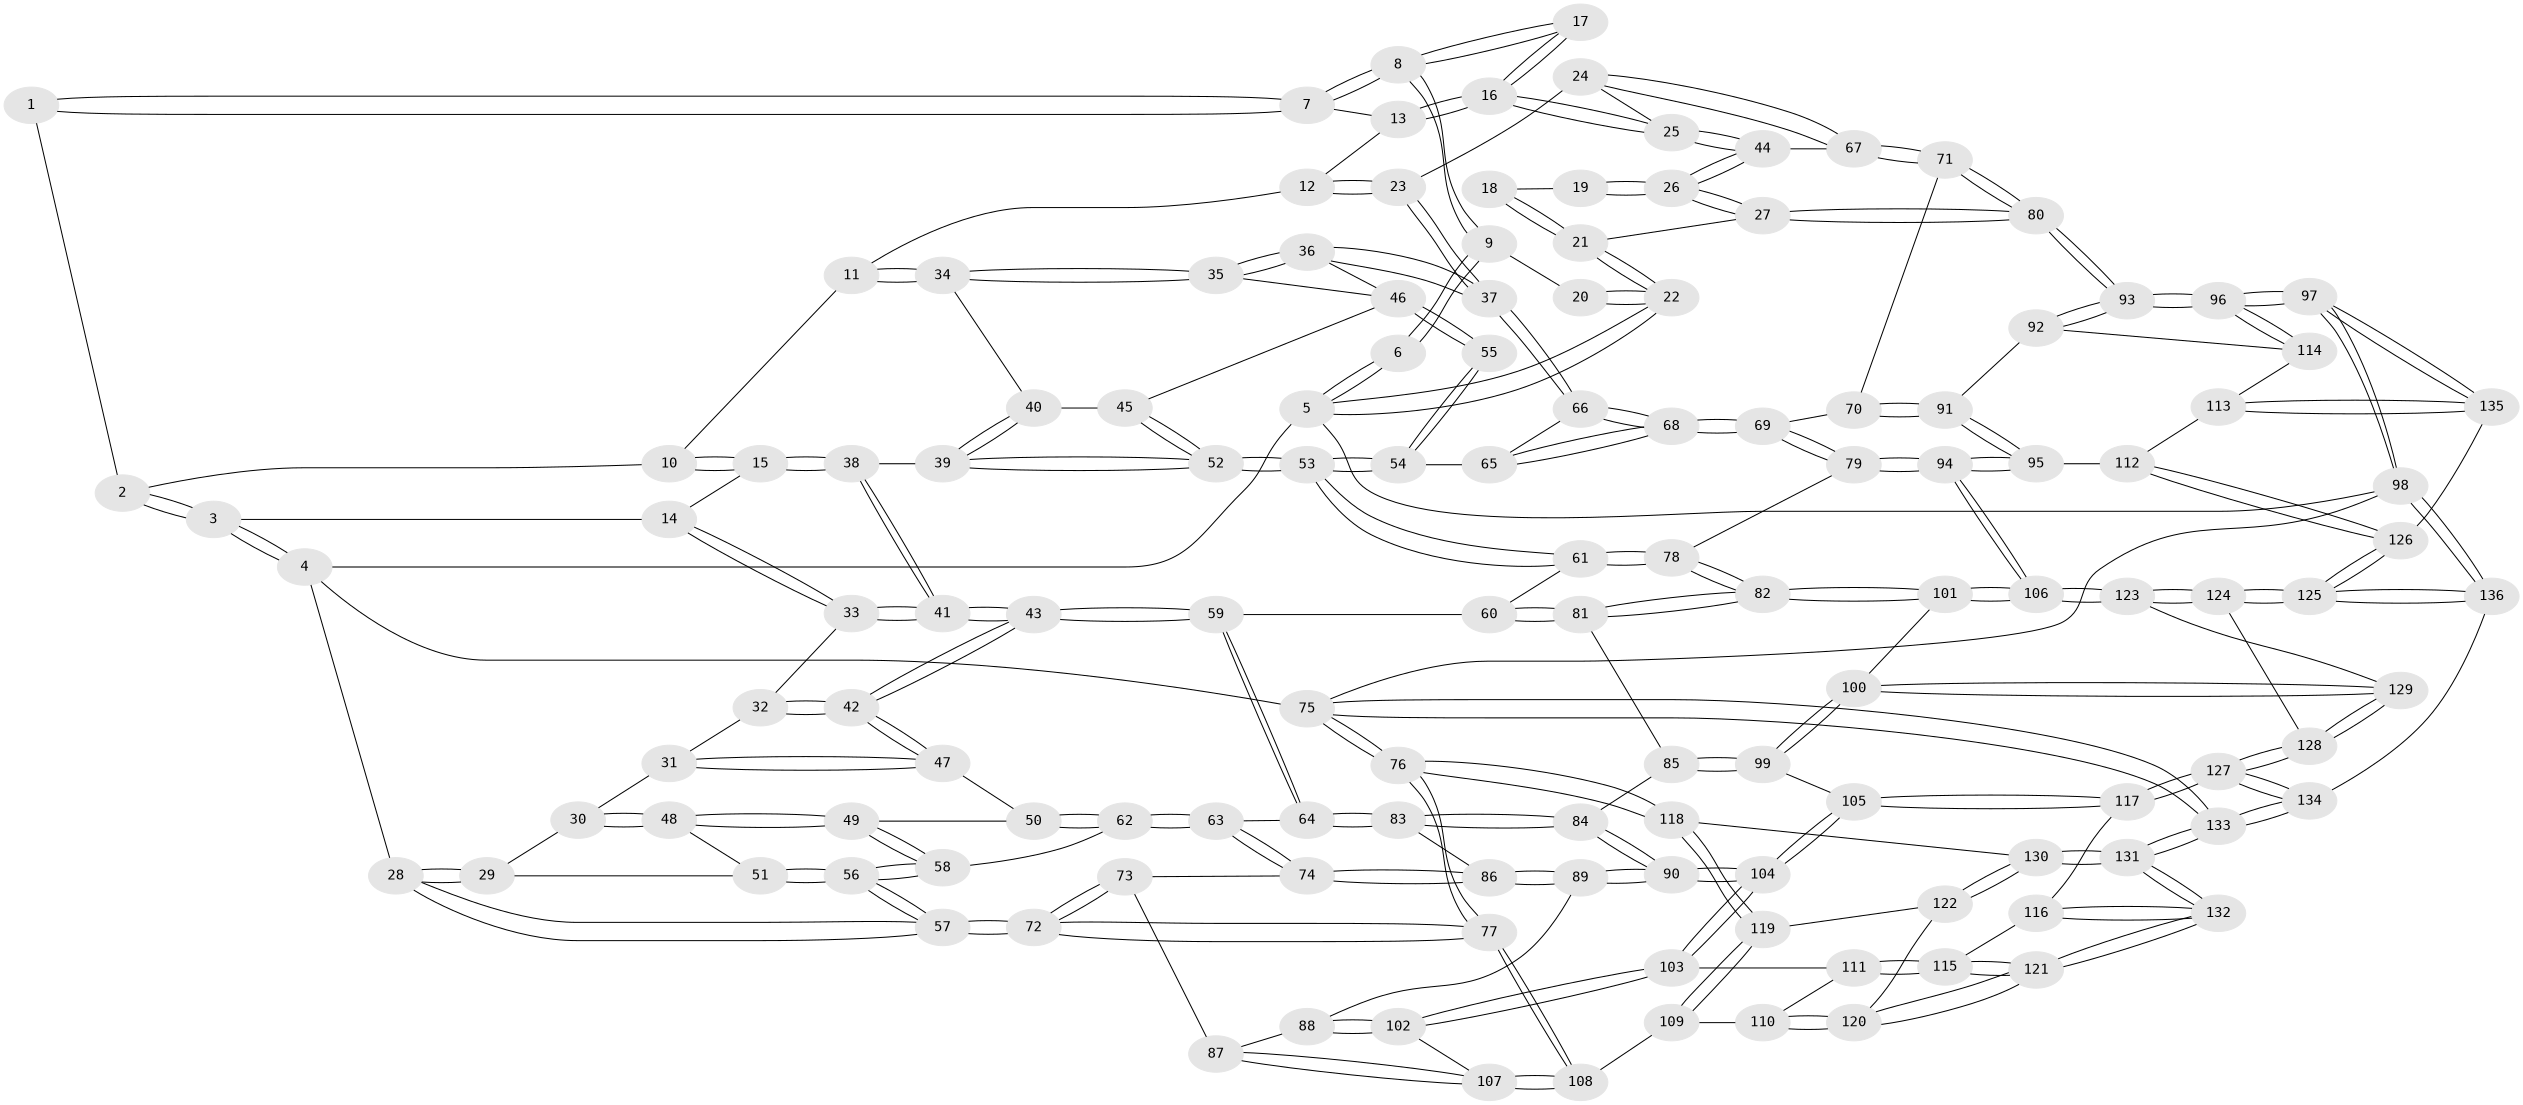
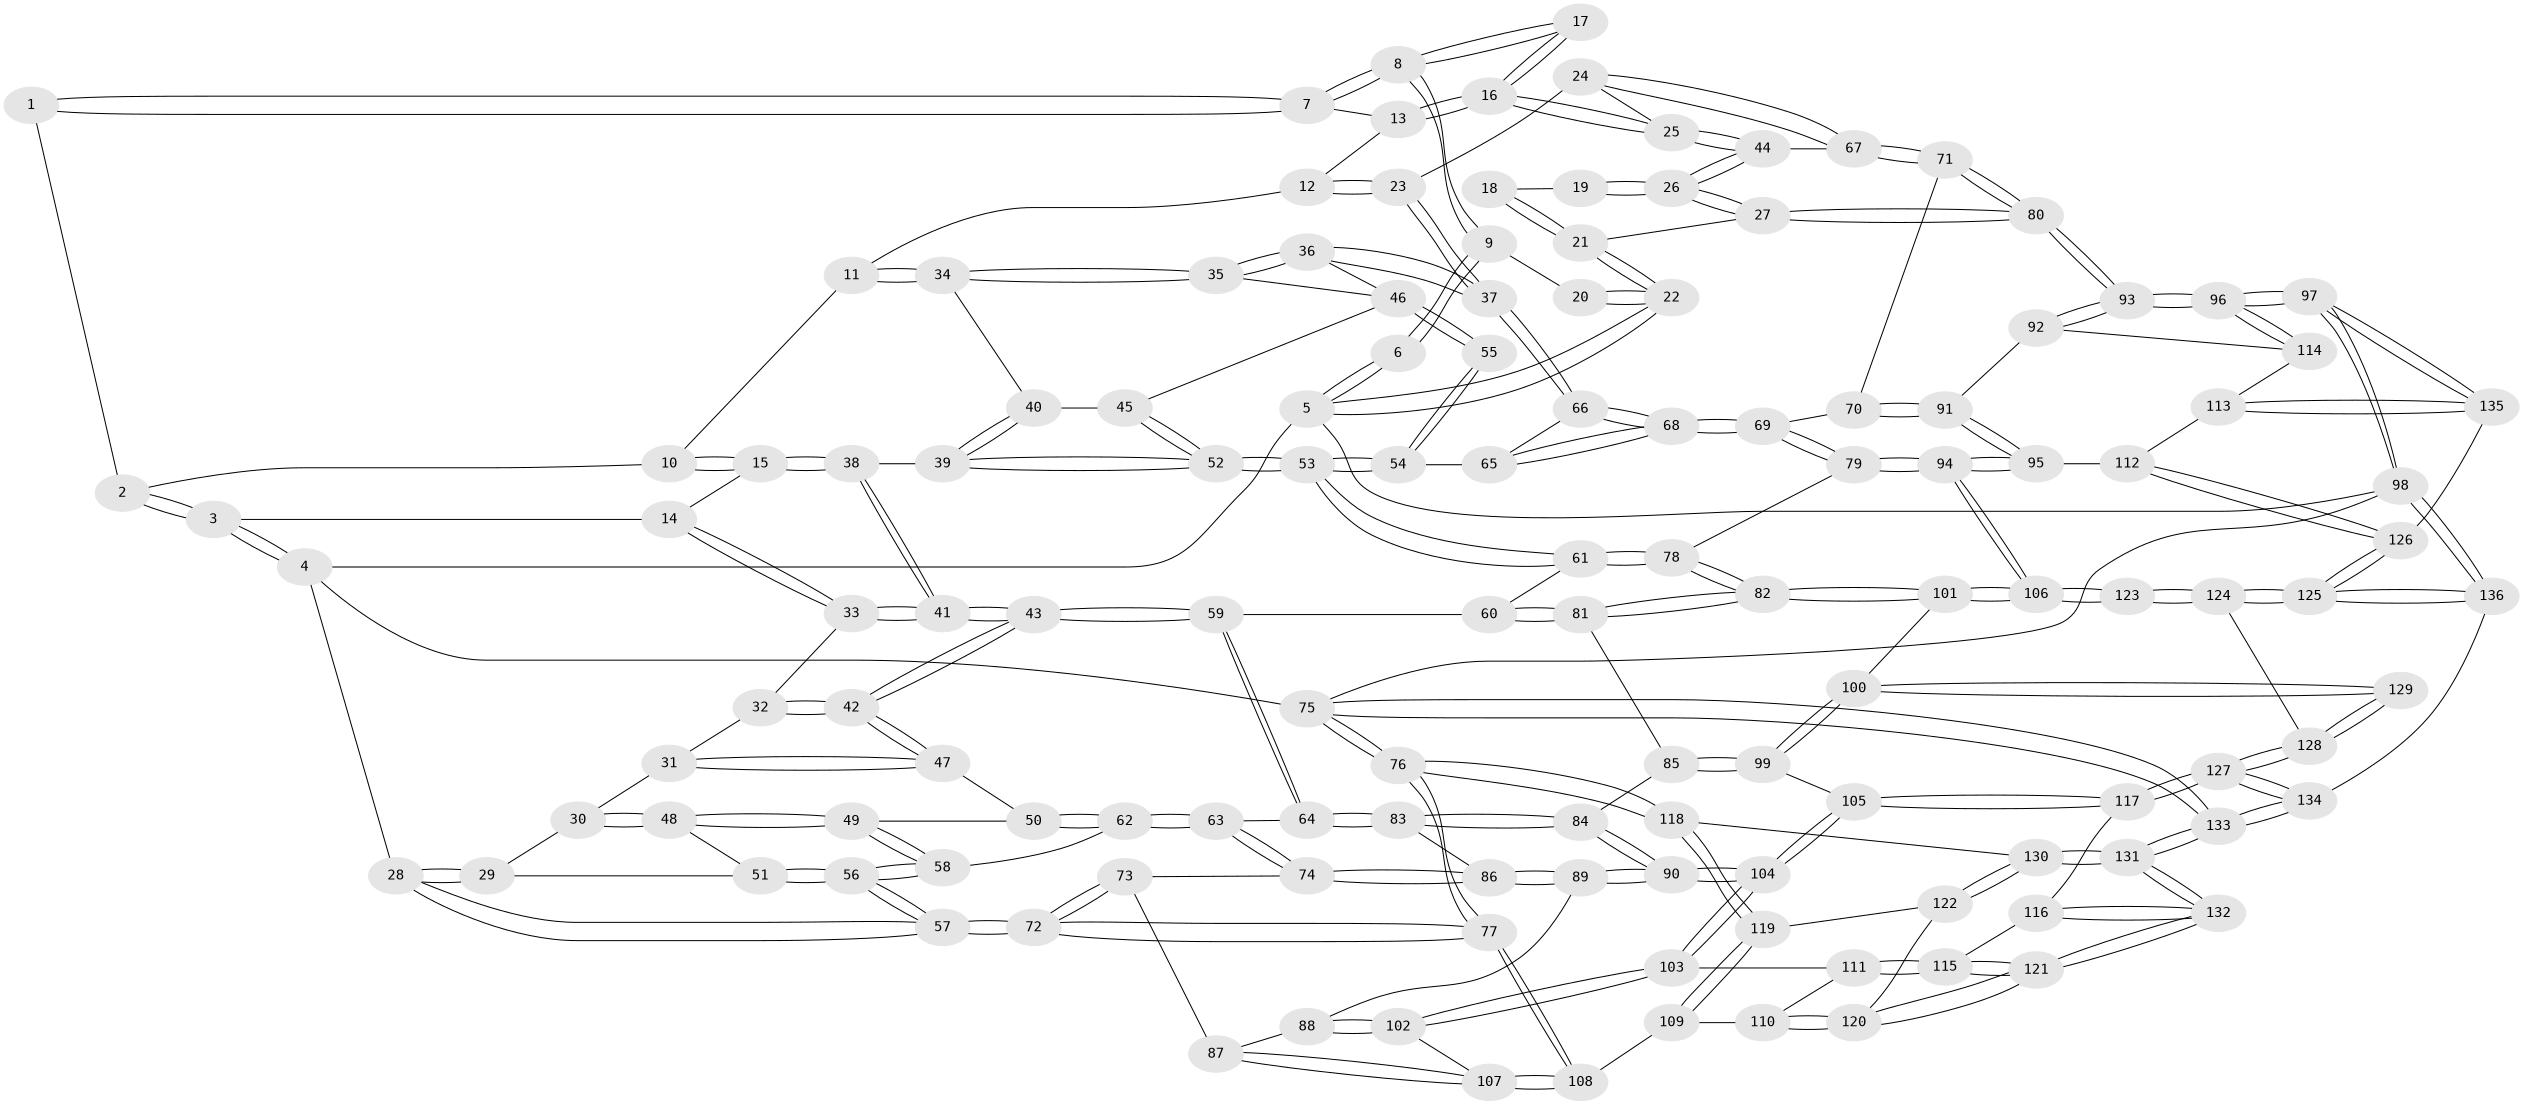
edge "123" -- "129": removed
